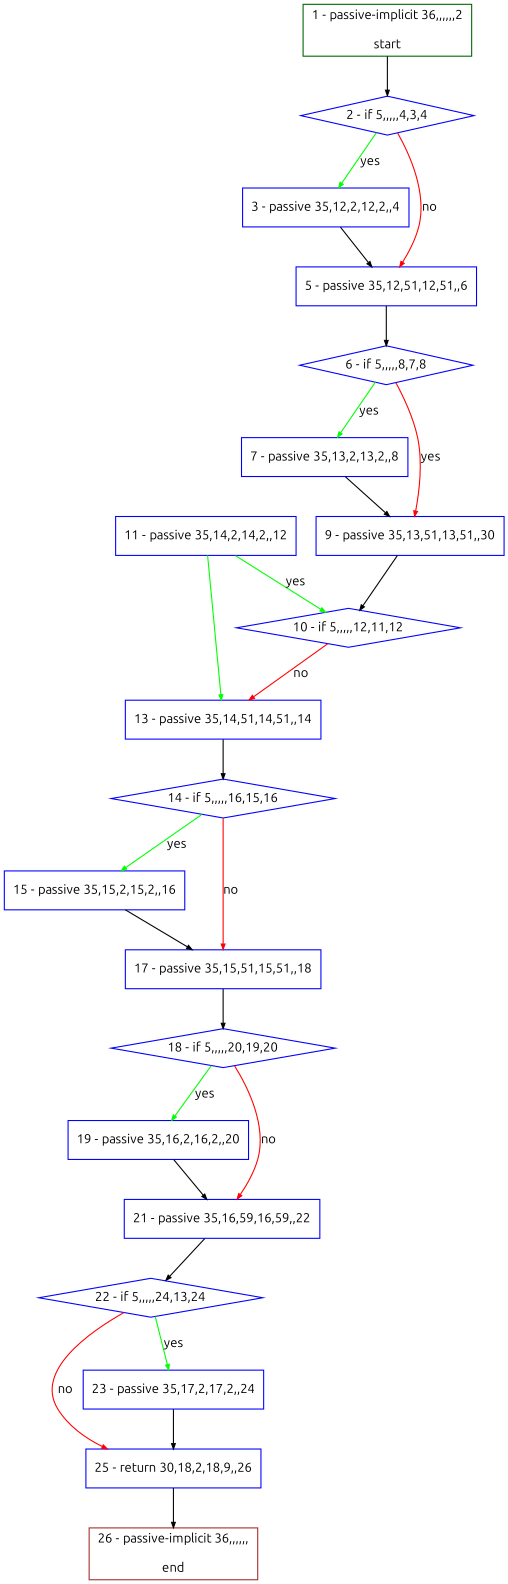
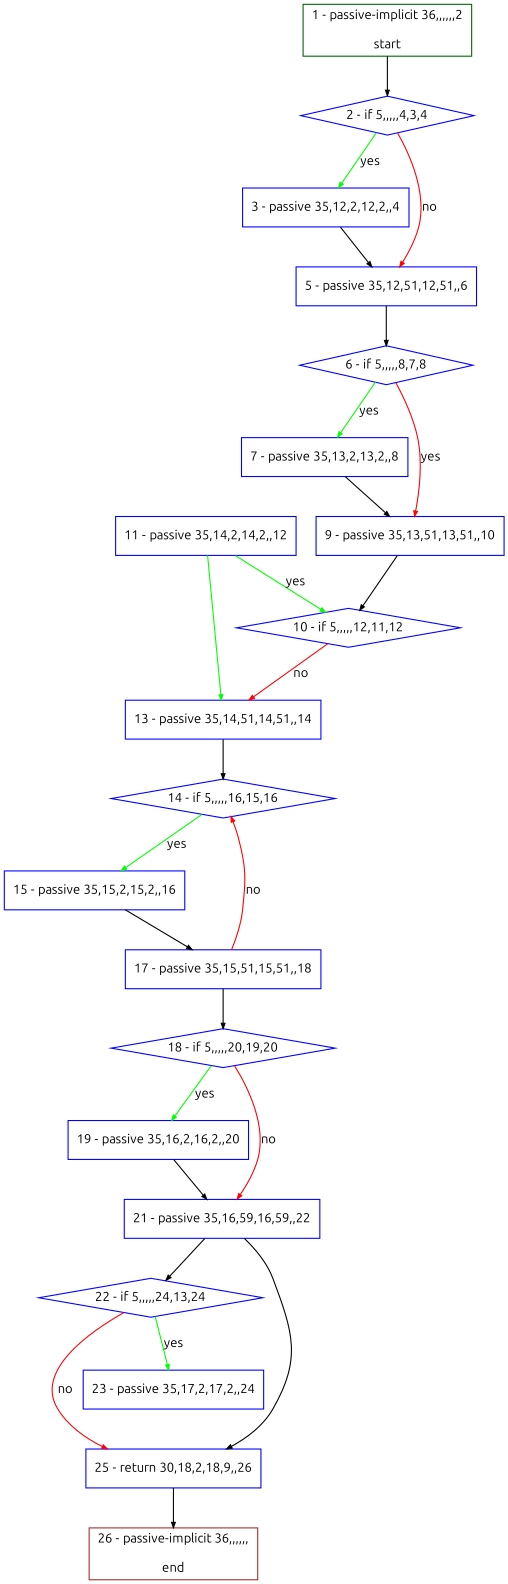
node "9 - passive 35,13,51,13,51,,30": label "9 - passive 35,13,51,13,51,,30" -> "9 - passive 35,13,51,13,51,,10"
edge "14 - if 5,,,,,16,15,16" -> "17 - passive 35,15,51,15,51,,18": reversed
edge "23 - passive 35,17,2,17,2,,24" -> "25 - return 30,18,2,18,9,,26": now "21 - passive 35,16,59,16,59,,22" -> "25 - return 30,18,2,18,9,,26"
